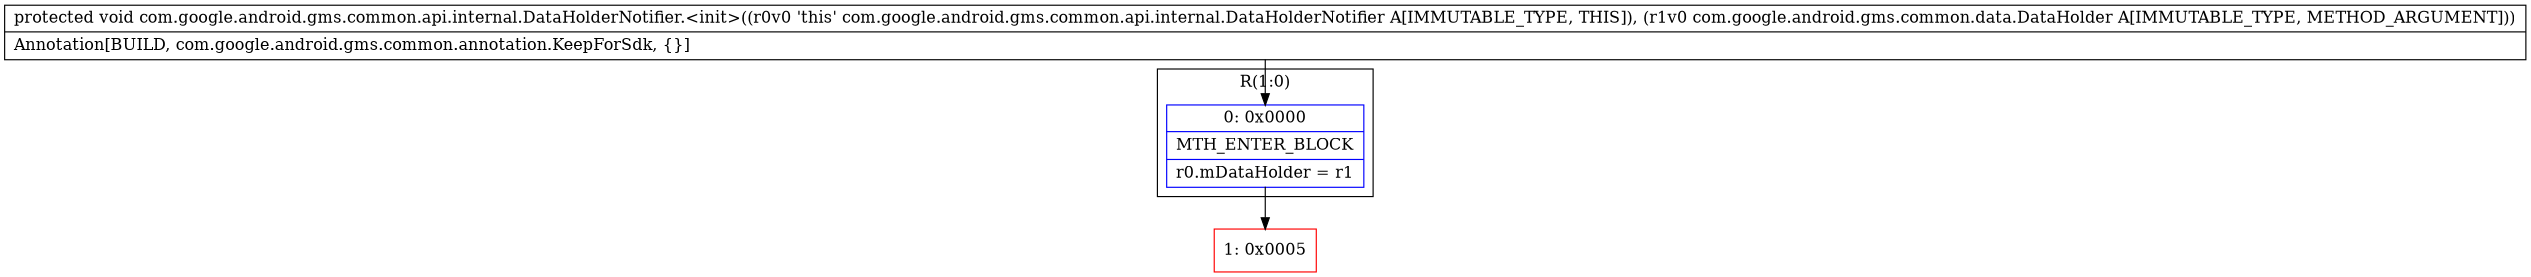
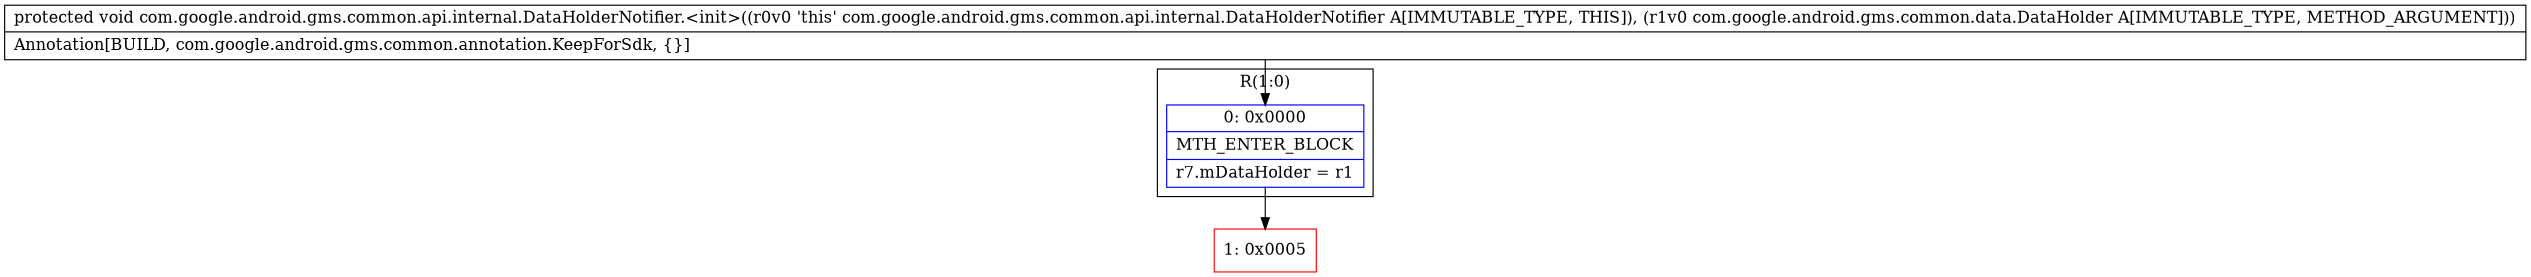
node "0: 0x0000": text "r0.mDataHolder = r1" -> "r7.mDataHolder = r1"
